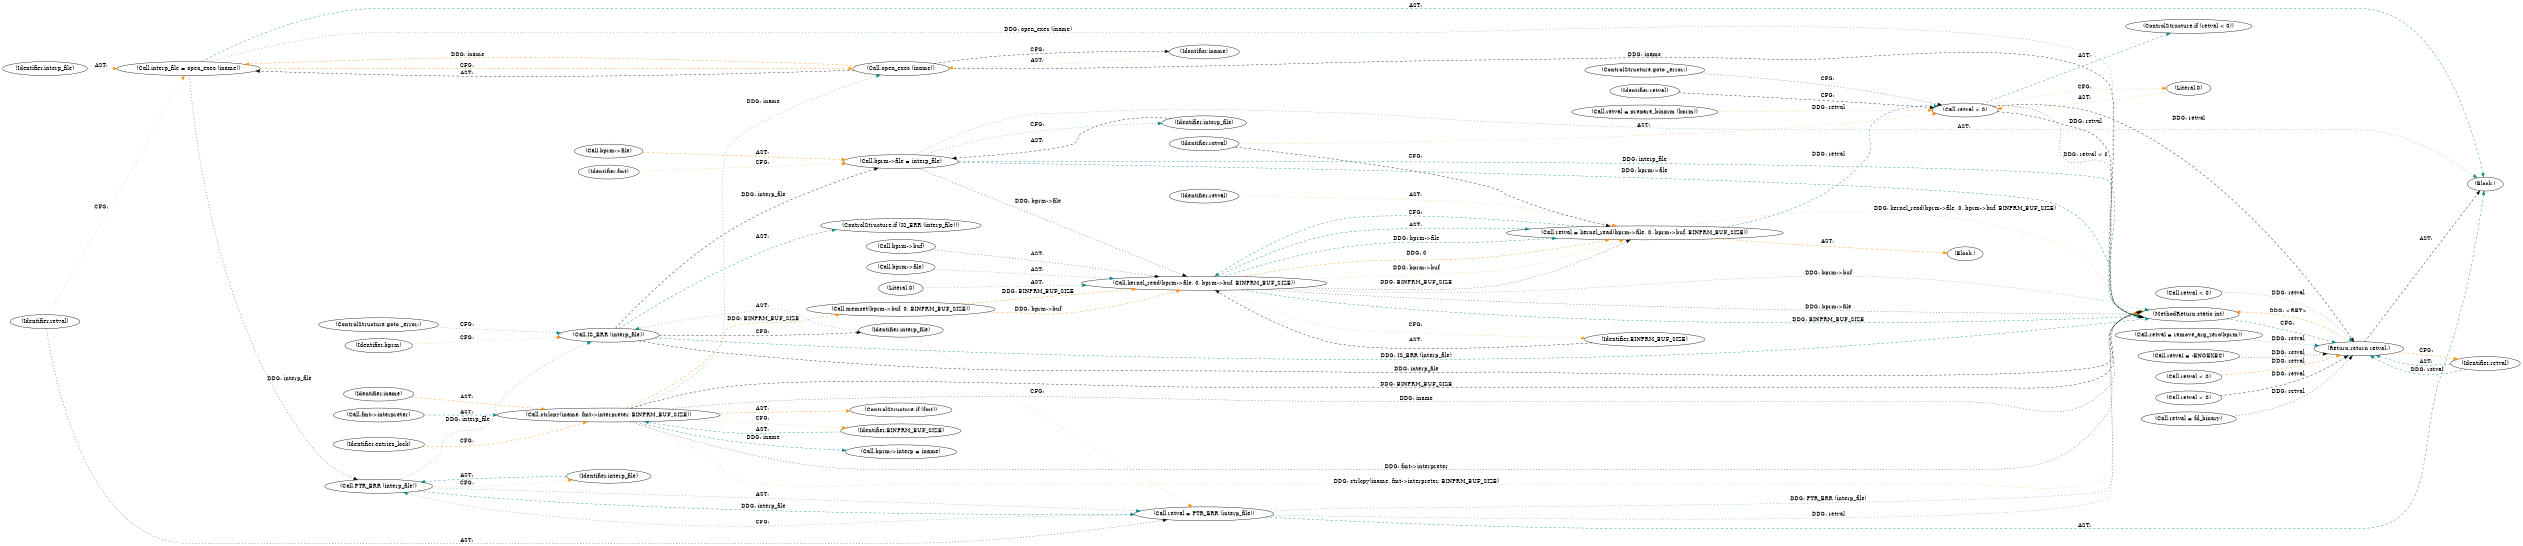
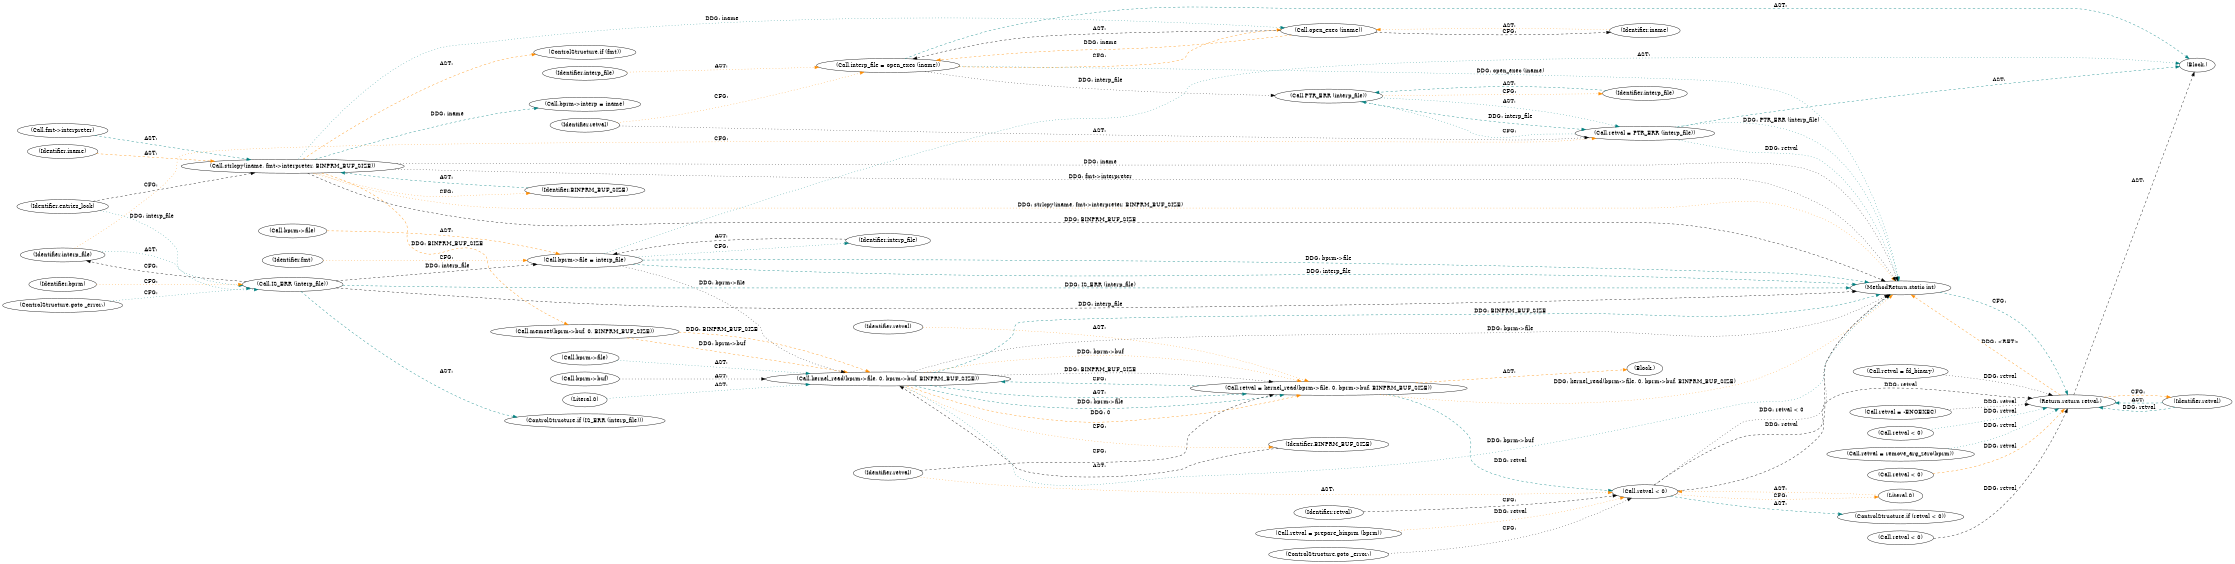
edge "(Call,open_exec (iname))" -> "(MethodReturn,static int)": removed, label "DDG: iname"
edge "(Call,PTR_ERR (interp_file))" -> "(Call,IS_ERR (interp_file))": now "(Identifier,entries_lock)" -> "(Call,IS_ERR (interp_file))"
edge "(Identifier,entries_lock)" -> "(Call,strlcpy(iname, fmt->interpreter, BINPRM_BUF_SIZE))": color darkorange -> black
